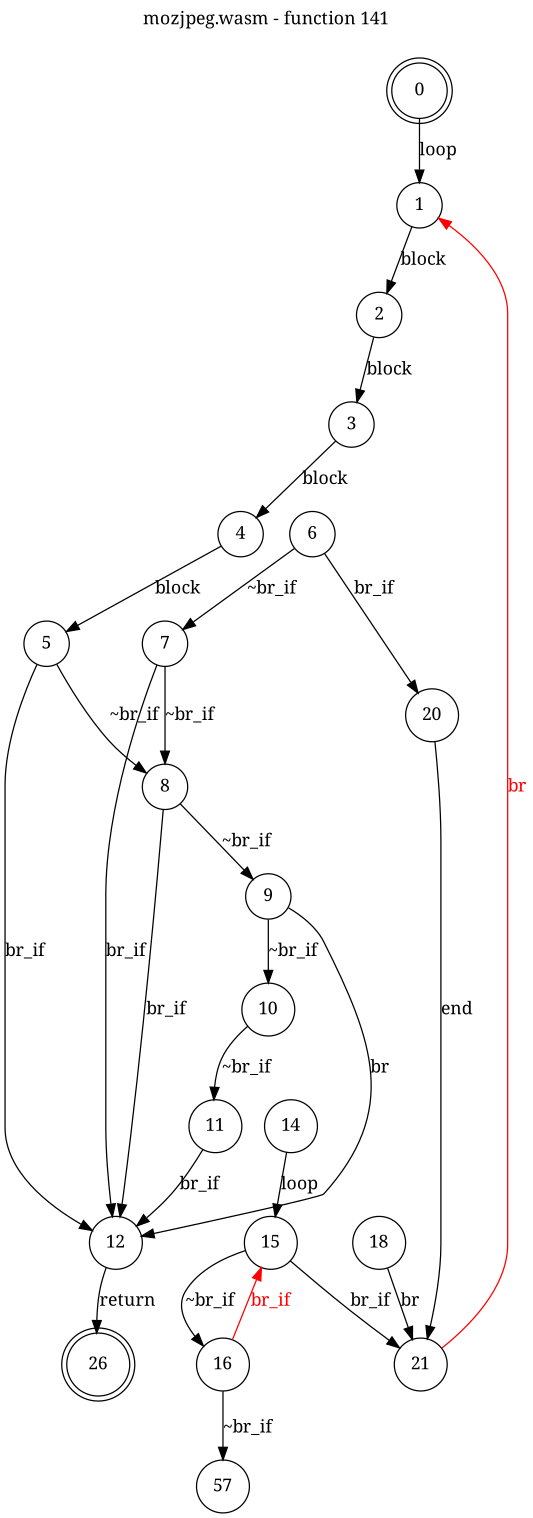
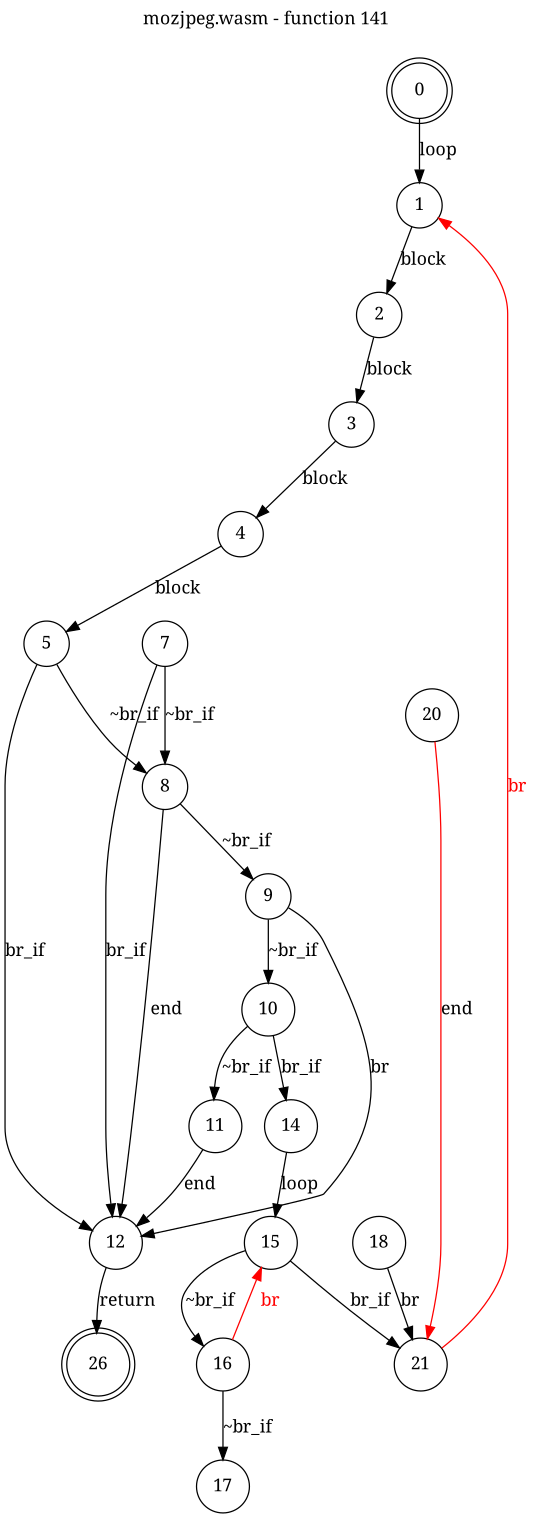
node "6": removed
edge "8" -> "12": label "br_if" -> "end"
edge "20" -> "21": color black -> red
edge "10" -> "14": added, label "br_if"
edge "11" -> "12": label "br_if" -> "end"
edge "16" -> "15": label "br_if" -> "br"
node "57": label "57" -> "17"
